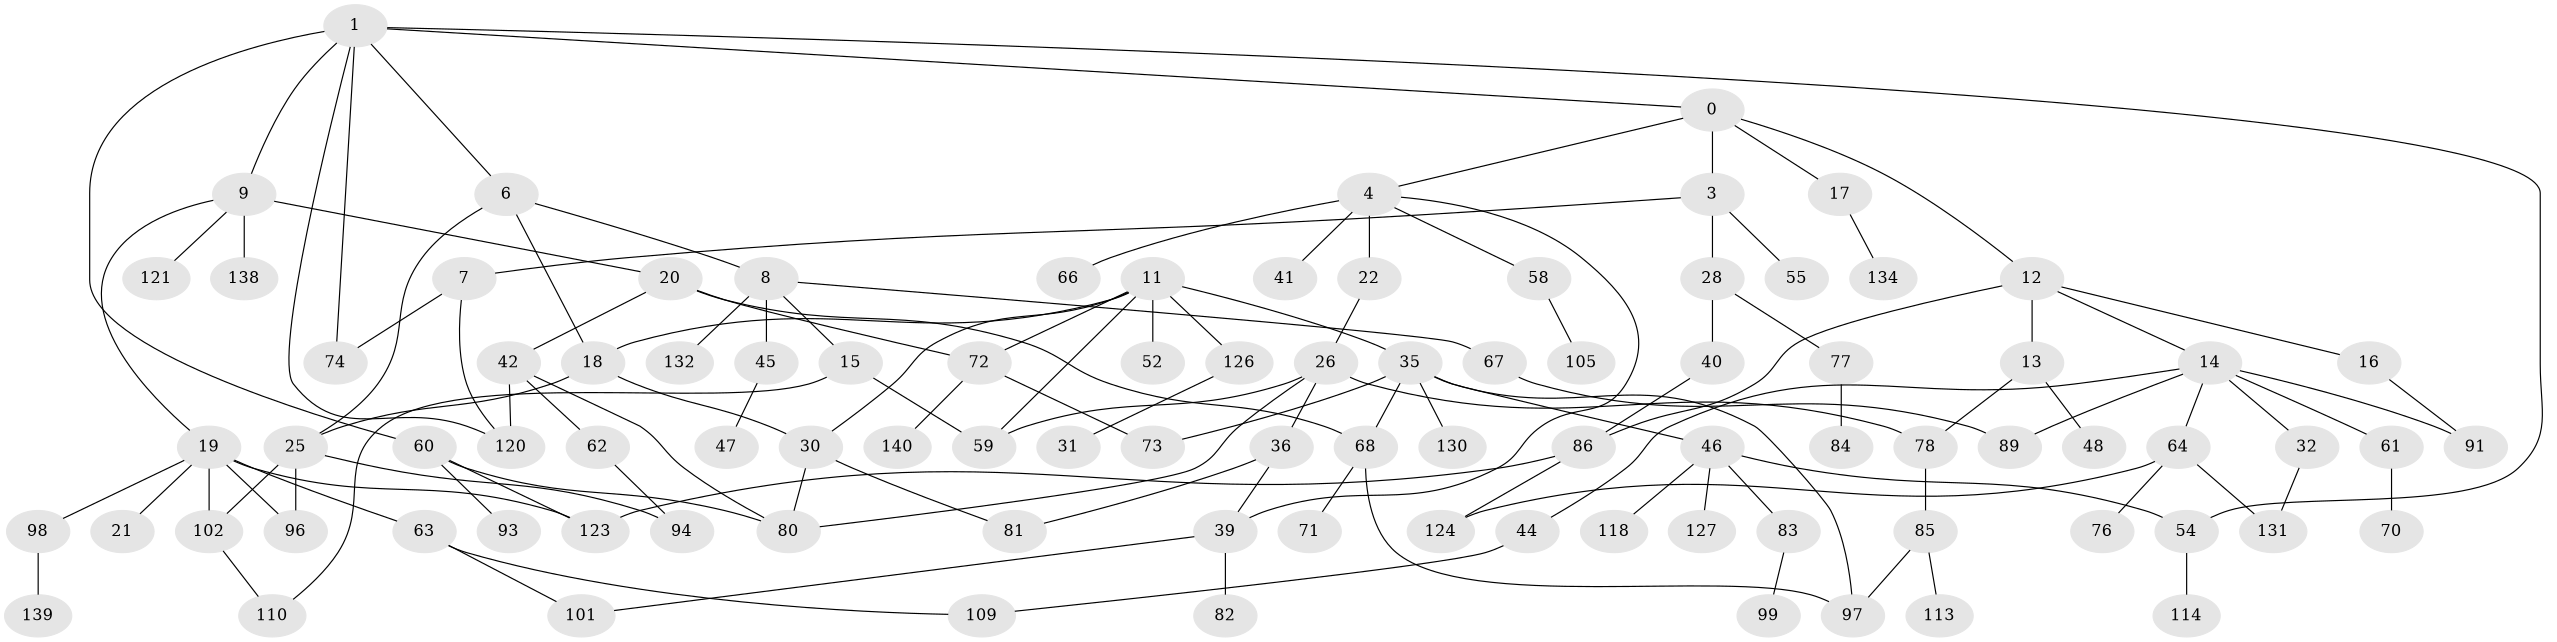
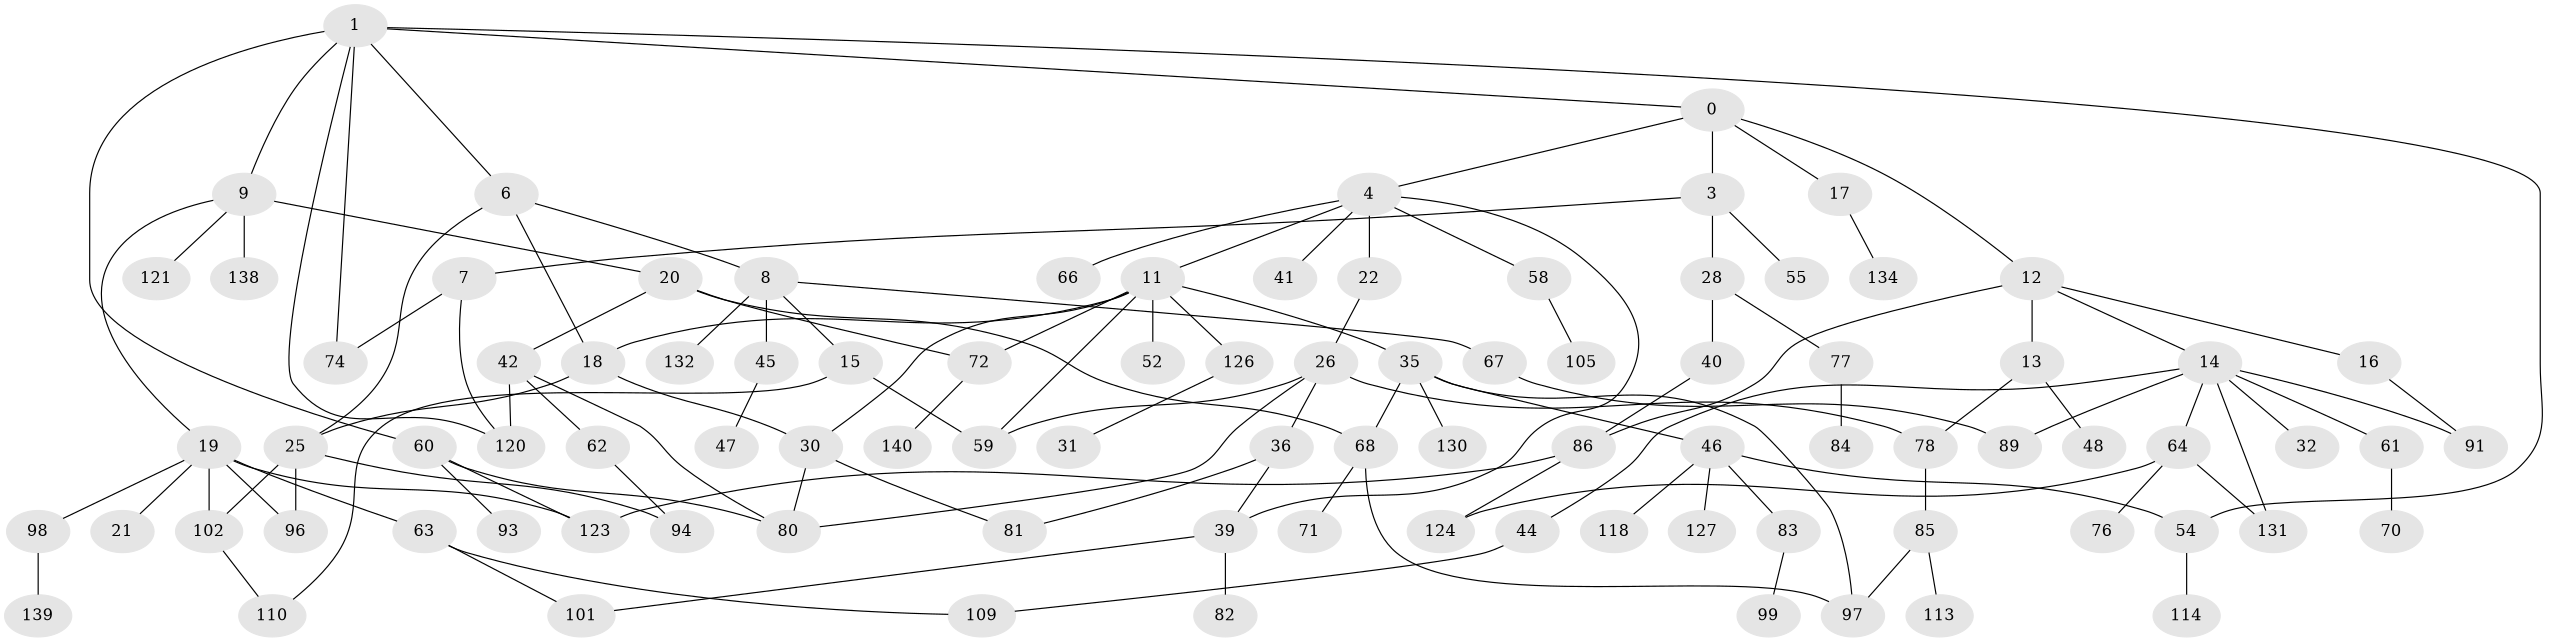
edge "4" -- "11": added
node "73": removed
edge "32" -- "131": now "14" -- "131"
